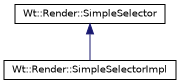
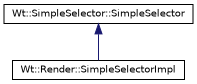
node "Wt::Render::SimpleSelector": label "Wt::Render::SimpleSelector" -> "Wt::SimpleSelector::SimpleSelector"
